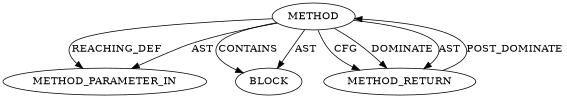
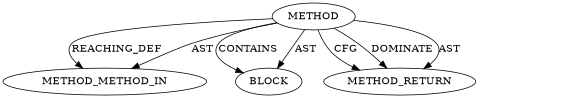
edge "METHOD_RETURN" -> "METHOD": removed, label "POST_DOMINATE"
node "METHOD_PARAMETER_IN": label "METHOD_PARAMETER_IN" -> "METHOD_METHOD_IN"
